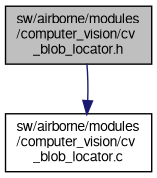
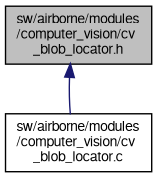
edge "sw/airborne/modules /computer_vision/cv _blob_locator.h" -> "sw/airborne/modules /computer_vision/cv _blob_locator.c": reversed
